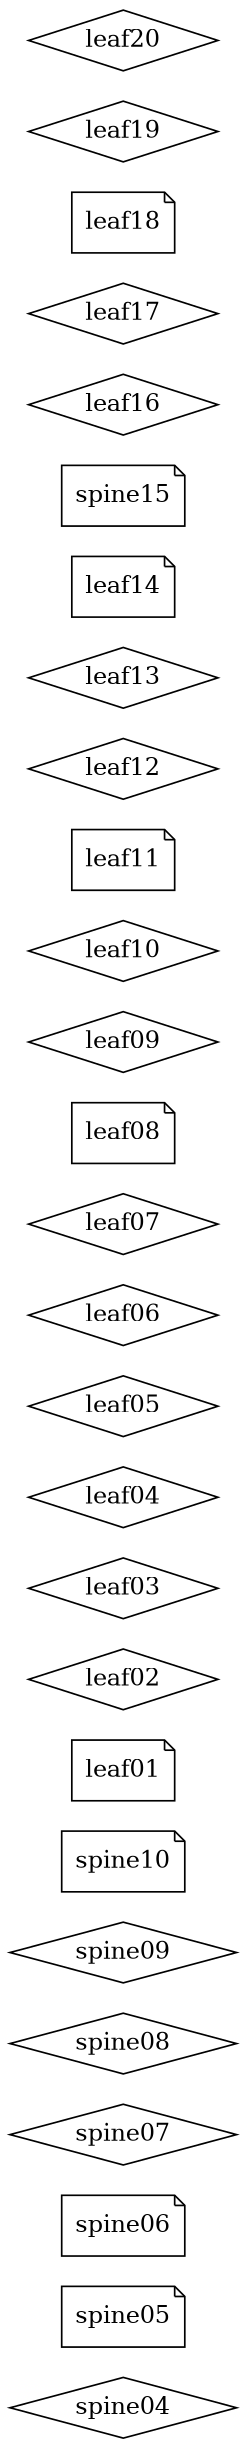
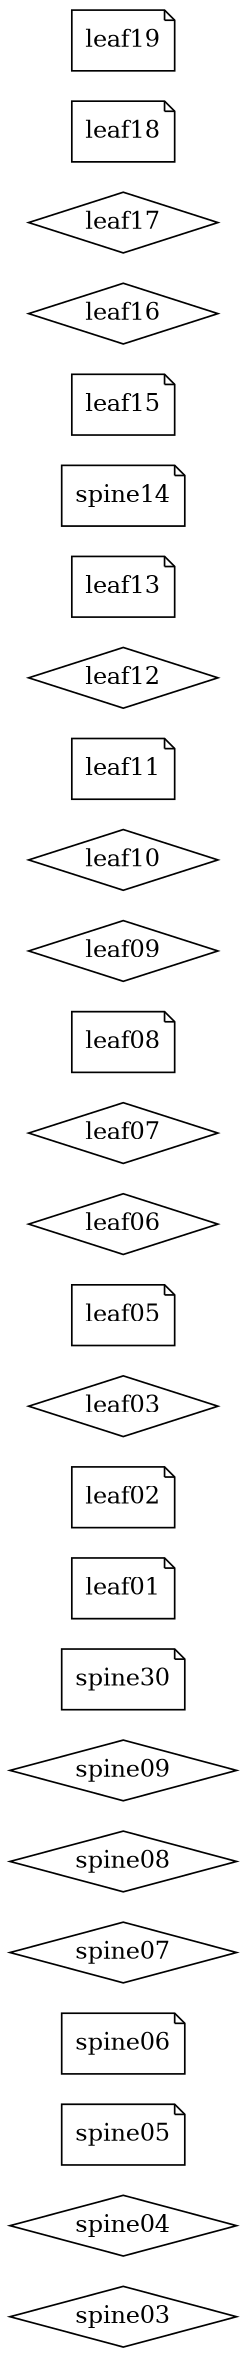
node "leaf20": removed
node "leaf19": shape diamond -> note
node "spine15": label "spine15" -> "leaf15"
node "leaf14": label "leaf14" -> "spine14"
node "leaf13": shape diamond -> note
node "leaf05": shape diamond -> note
node "leaf04": removed
node "leaf02": shape diamond -> note
node "spine10": label "spine10" -> "spine30"
node "spine03": added
